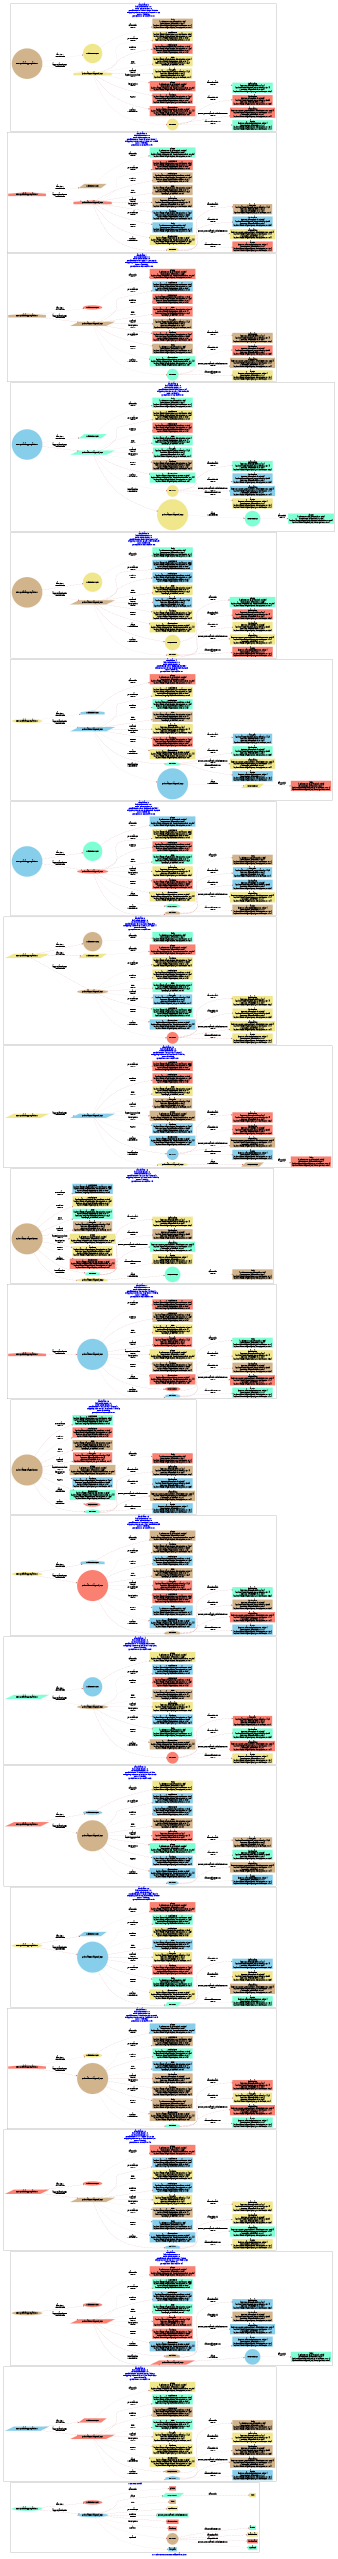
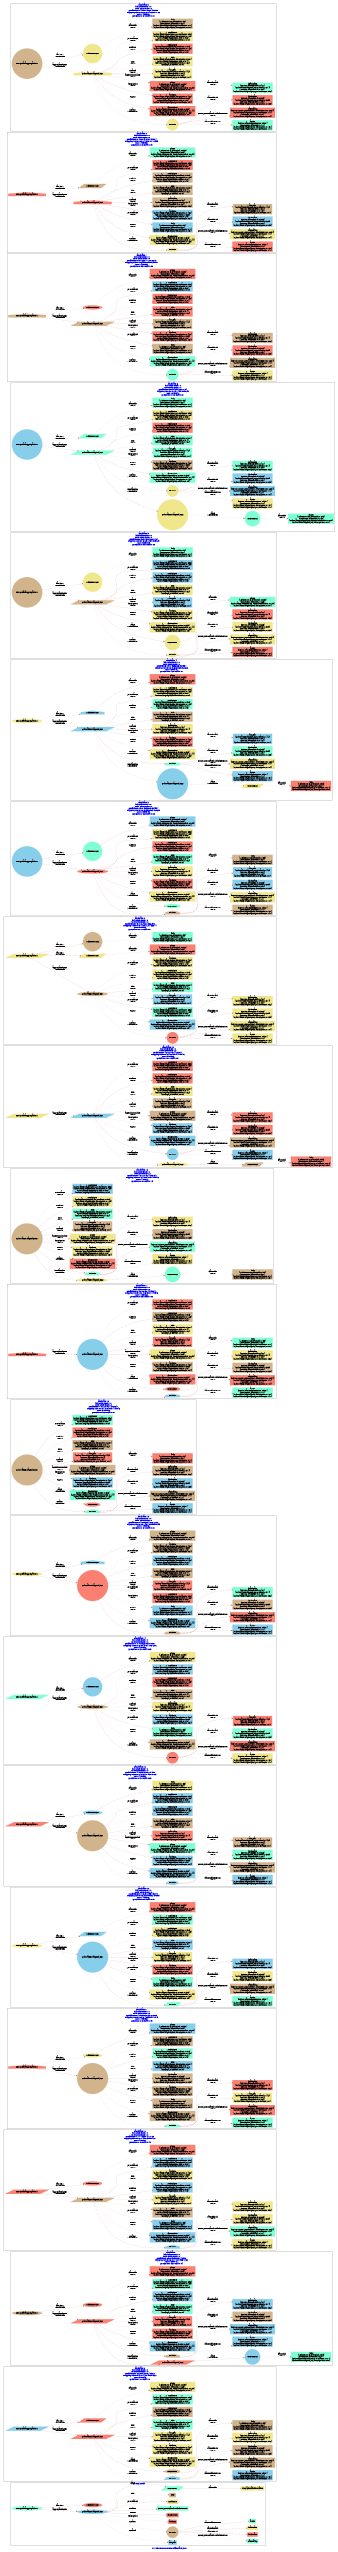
node "photo": removed
node "link": label "link" -> "biographicalInformation"
node "created": label "created" -> "nationality"
